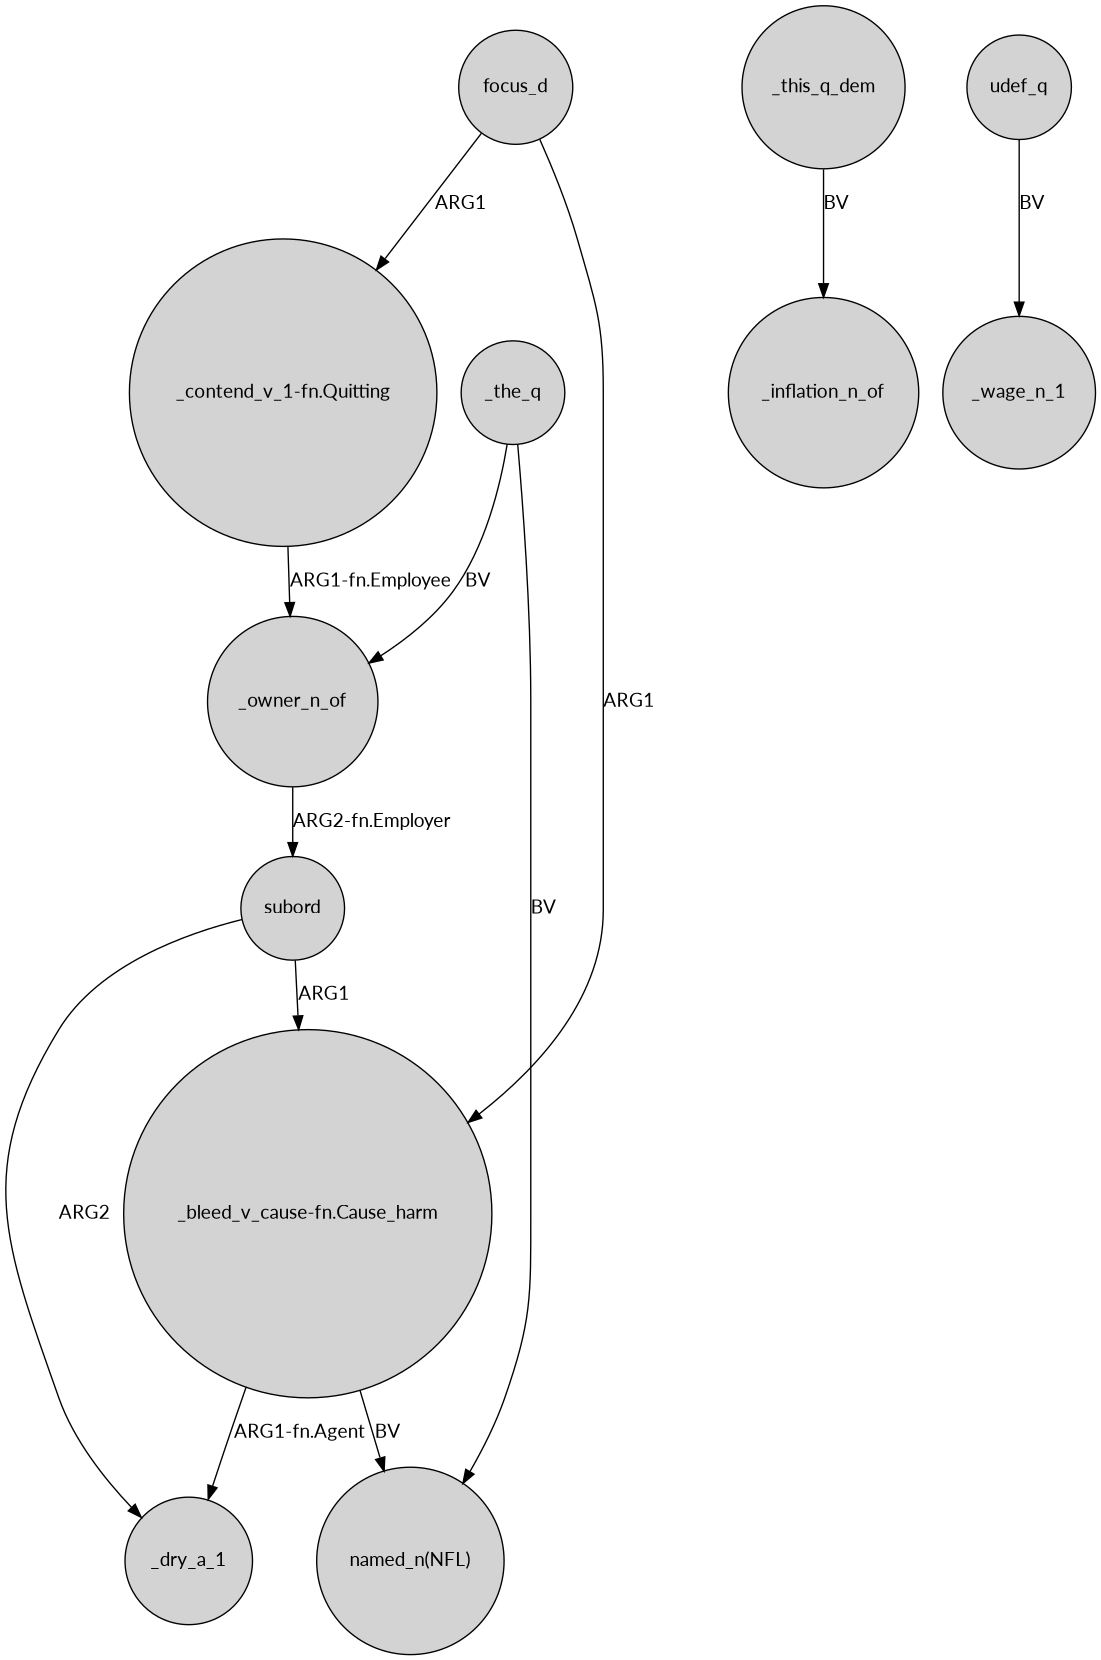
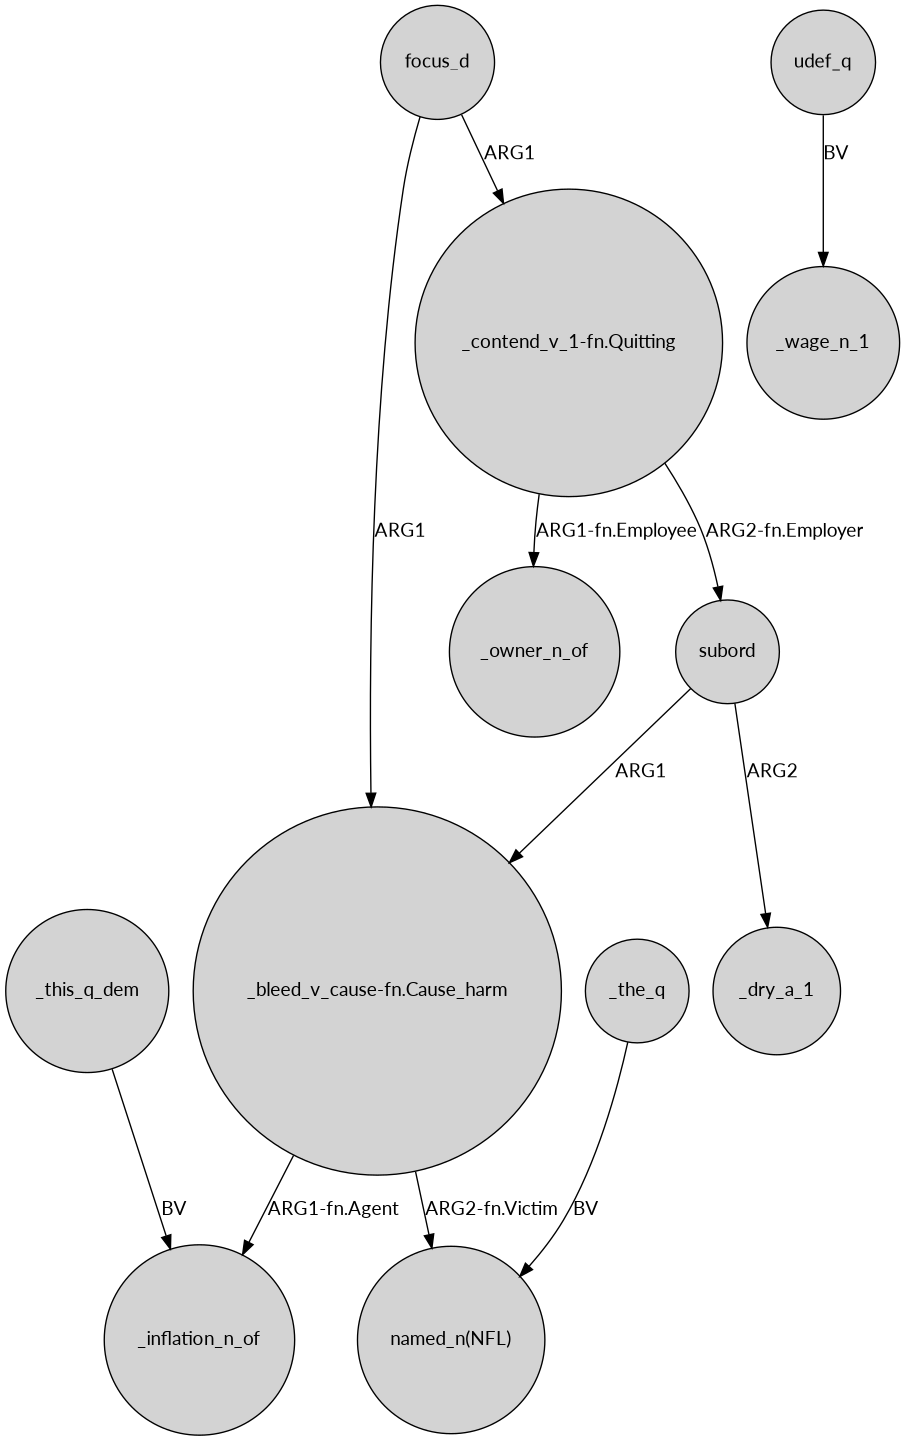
edge "_the_q" -> "_owner_n_of": removed, label "BV"
edge "_owner_n_of" -> "subord": now "_contend_v_1-fn.Quitting" -> "subord"
edge "_bleed_v_cause-fn.Cause_harm" -> "named_n(NFL)": label "BV" -> "ARG2-fn.Victim"
edge "_bleed_v_cause-fn.Cause_harm" -> "_dry_a_1": now "_bleed_v_cause-fn.Cause_harm" -> "_inflation_n_of"
